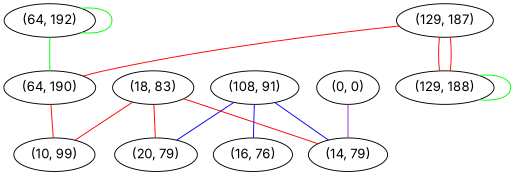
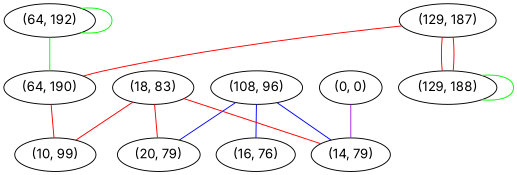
node "(108, 91)": label "(108, 91)" -> "(108, 96)"
